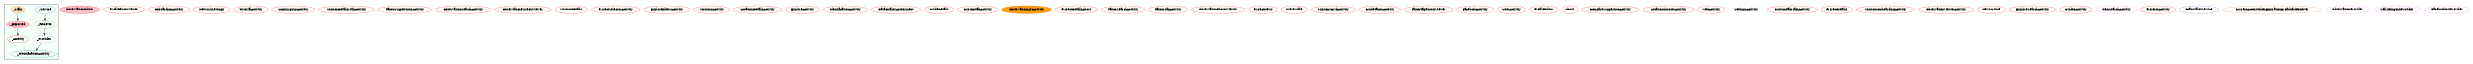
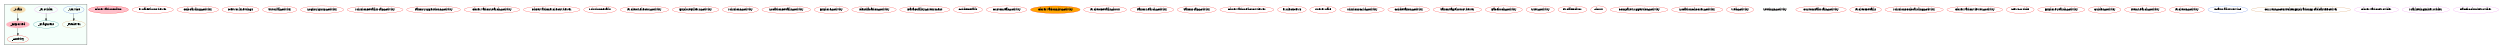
node "ItemSearchActivity": color violet -> red
edge "_Reciever" -> "_Provider": removed
node "_IdentificationActivity": label "_IdentificationActivity" -> "_Fragment"
